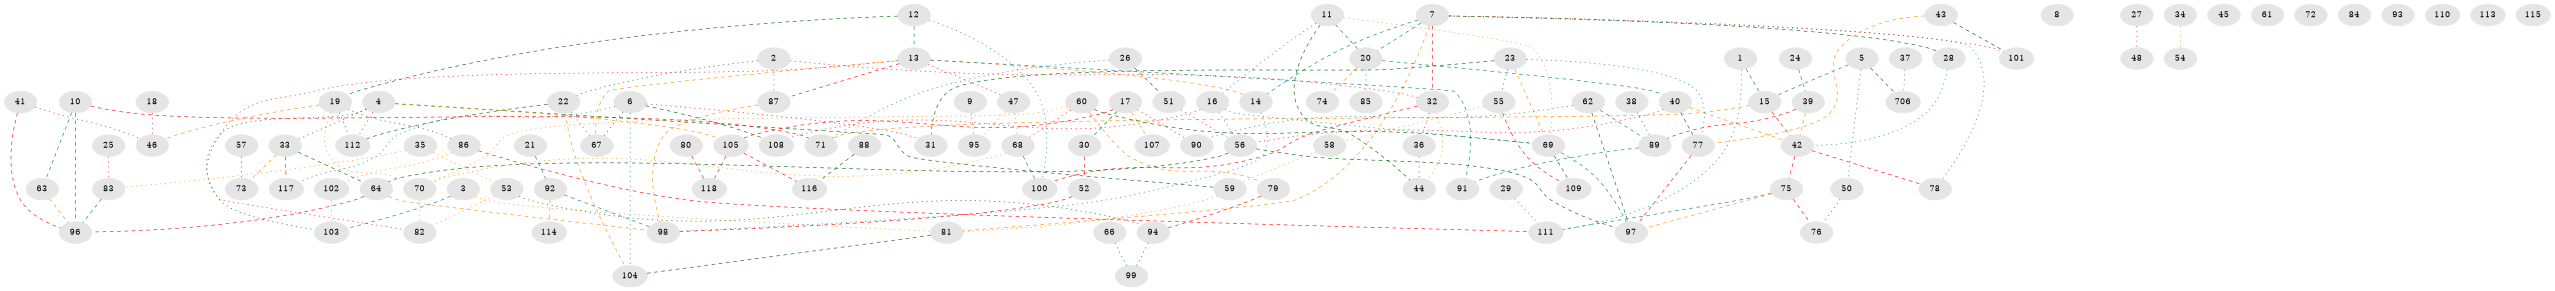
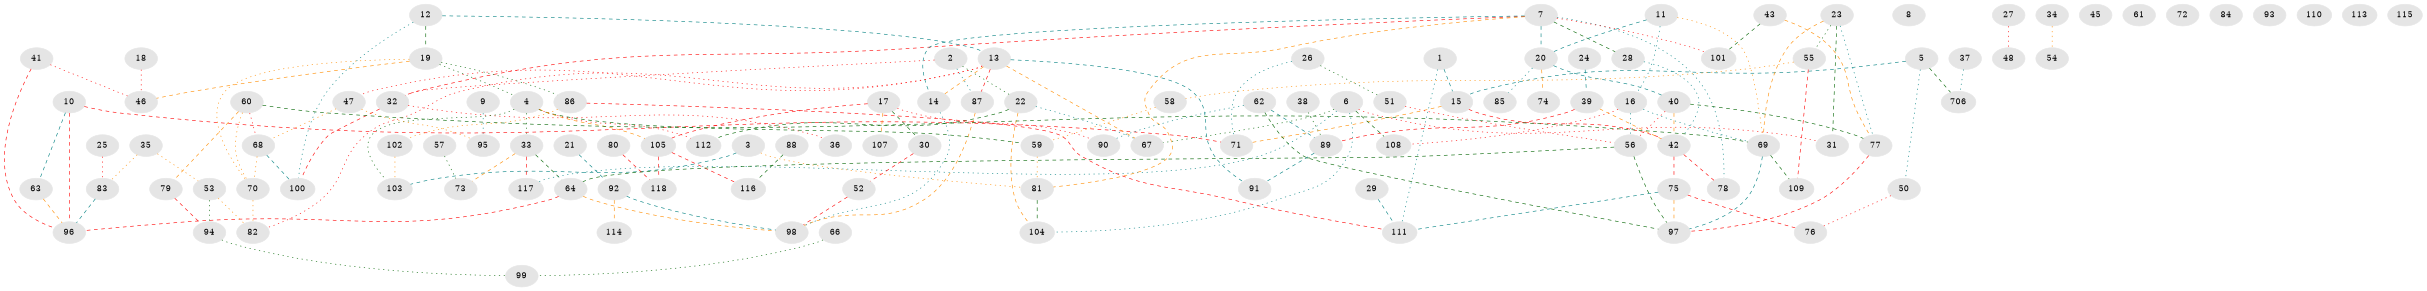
edge "26" -- "51": style dashed -> dotted
edge "19" -- "112": now "19" -- "4"
node "44": removed
edge "29" -- "111": style dotted -> dashed
